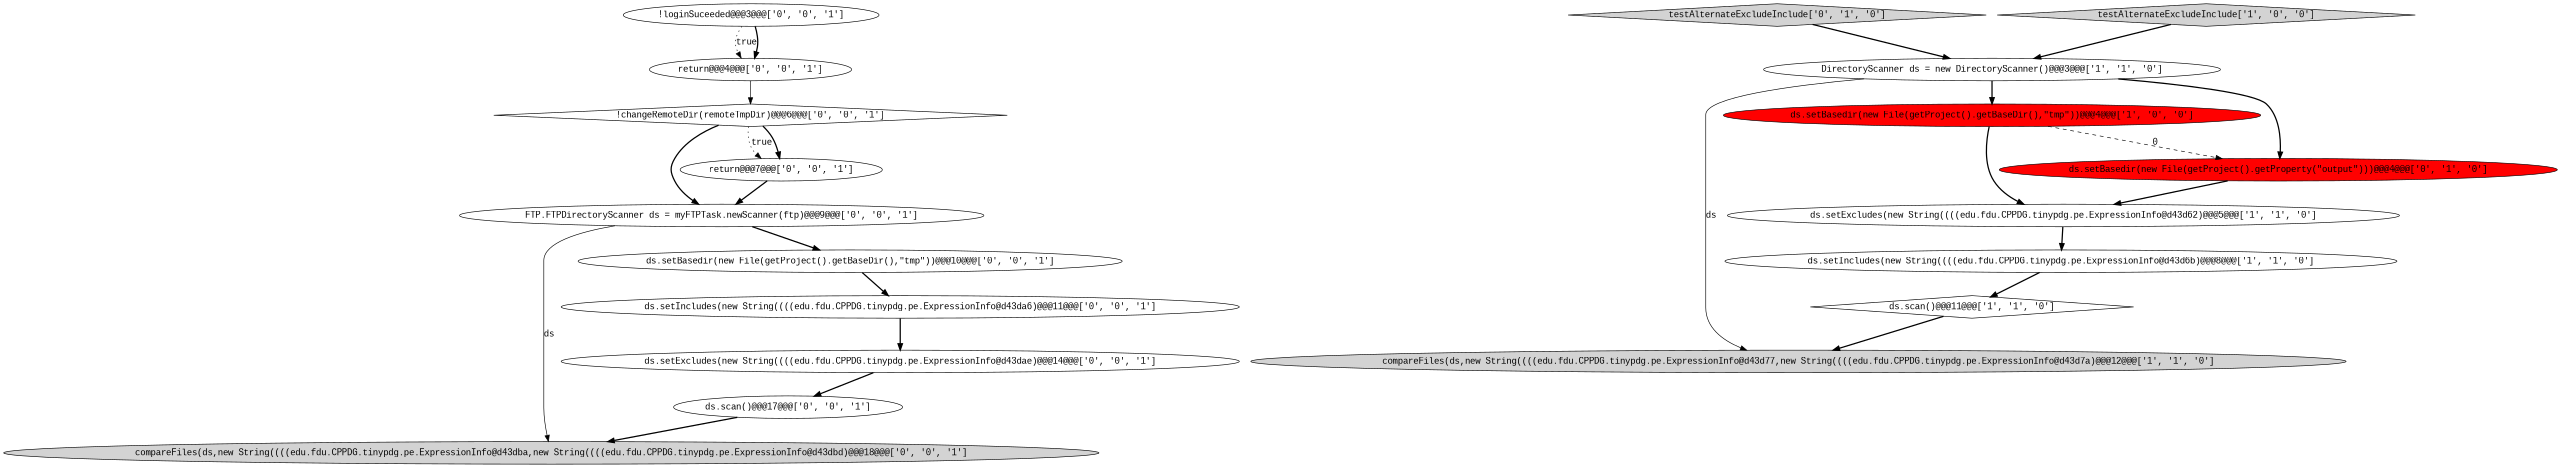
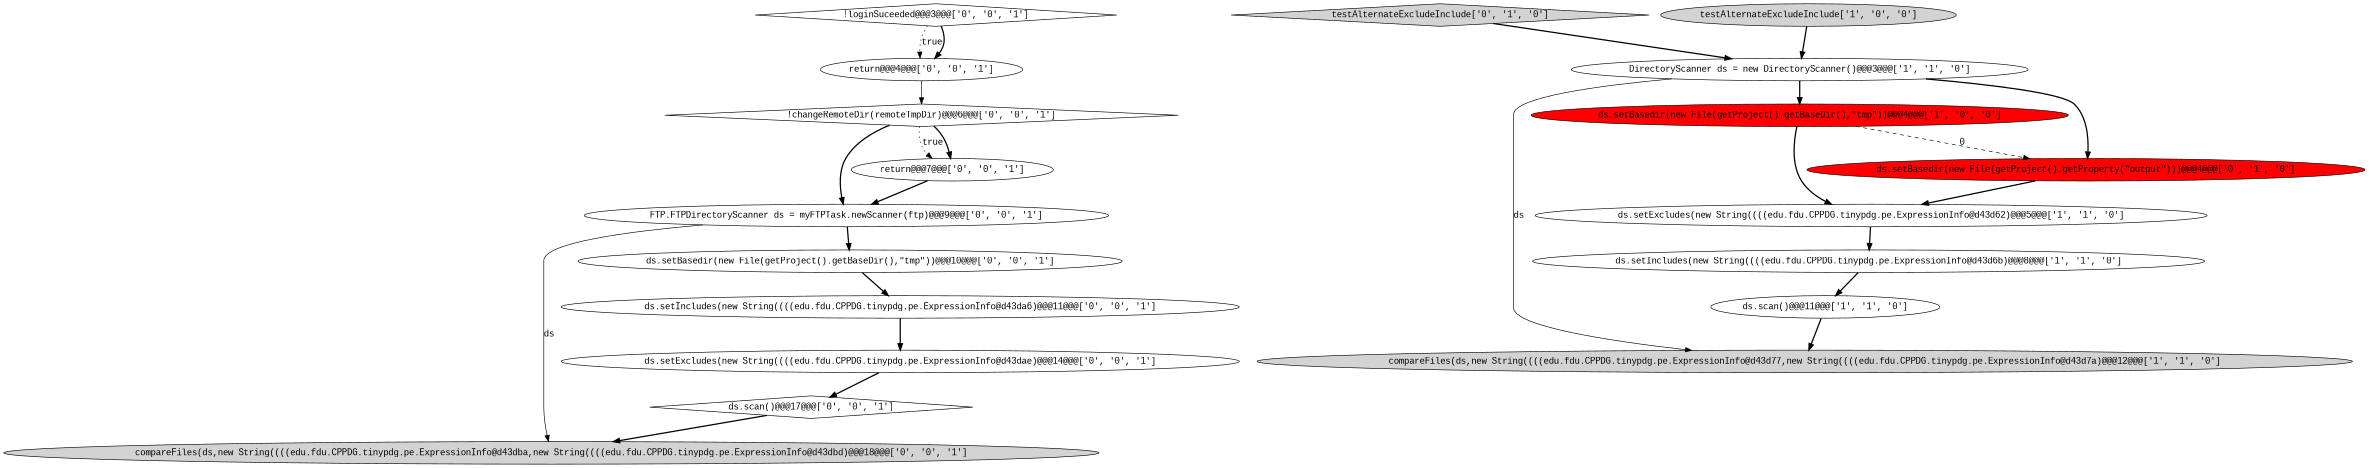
node "!loginSuceeded@@@3@@@['0', '0', '1']": shape ellipse -> diamond
node "testAlternateExcludeInclude['1', '0', '0']": shape diamond -> ellipse
node "ds.scan()@@@11@@@['1', '1', '0']": shape diamond -> ellipse
node "ds.scan()@@@17@@@['0', '0', '1']": shape ellipse -> diamond
